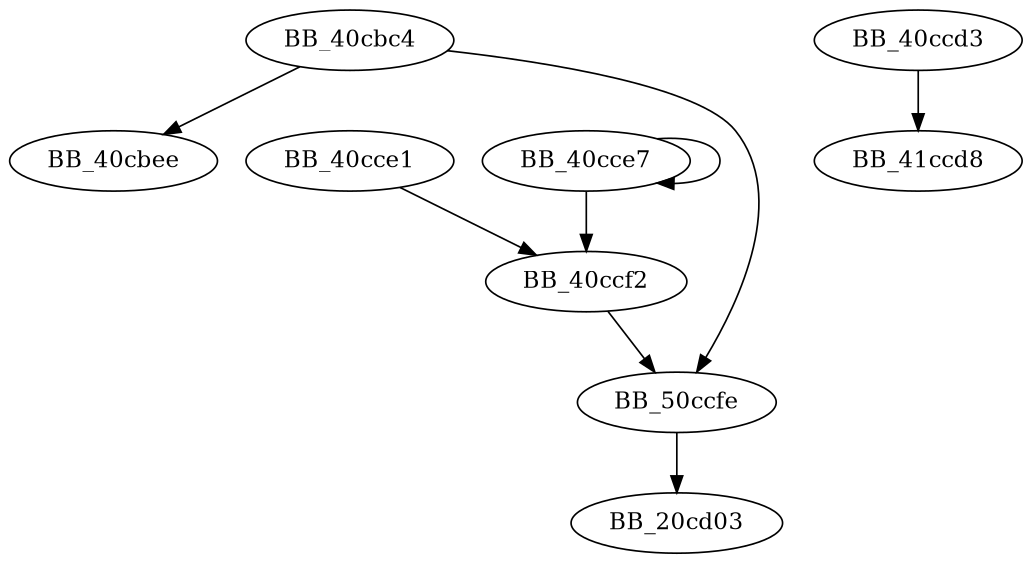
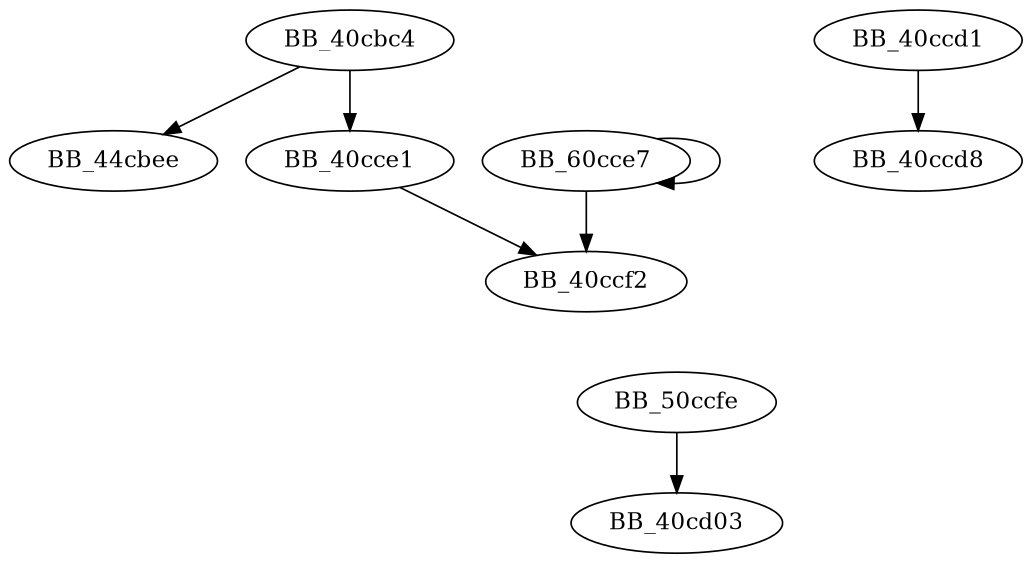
node "BB_40ccd3": label "BB_40ccd3" -> "BB_40ccd1"
edge "BB_40cbc4" -> "BB_50ccfe": now "BB_40cbc4" -> "BB_40cce1"
node "BB_40cbee": label "BB_40cbee" -> "BB_44cbee"
node "BB_40cce7": label "BB_40cce7" -> "BB_60cce7"
node "BB_41ccd8": label "BB_41ccd8" -> "BB_40ccd8"
edge "BB_40ccf2" -> "BB_50ccfe": removed
node "BB_20cd03": label "BB_20cd03" -> "BB_40cd03"
